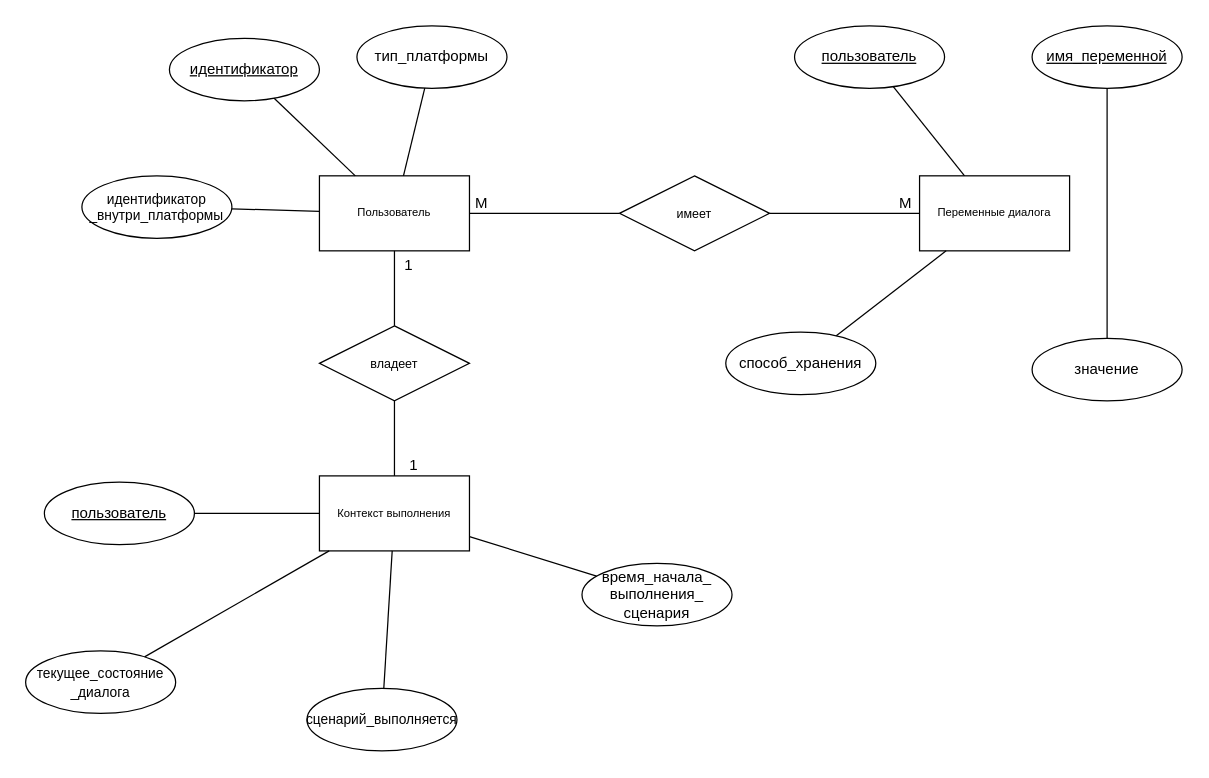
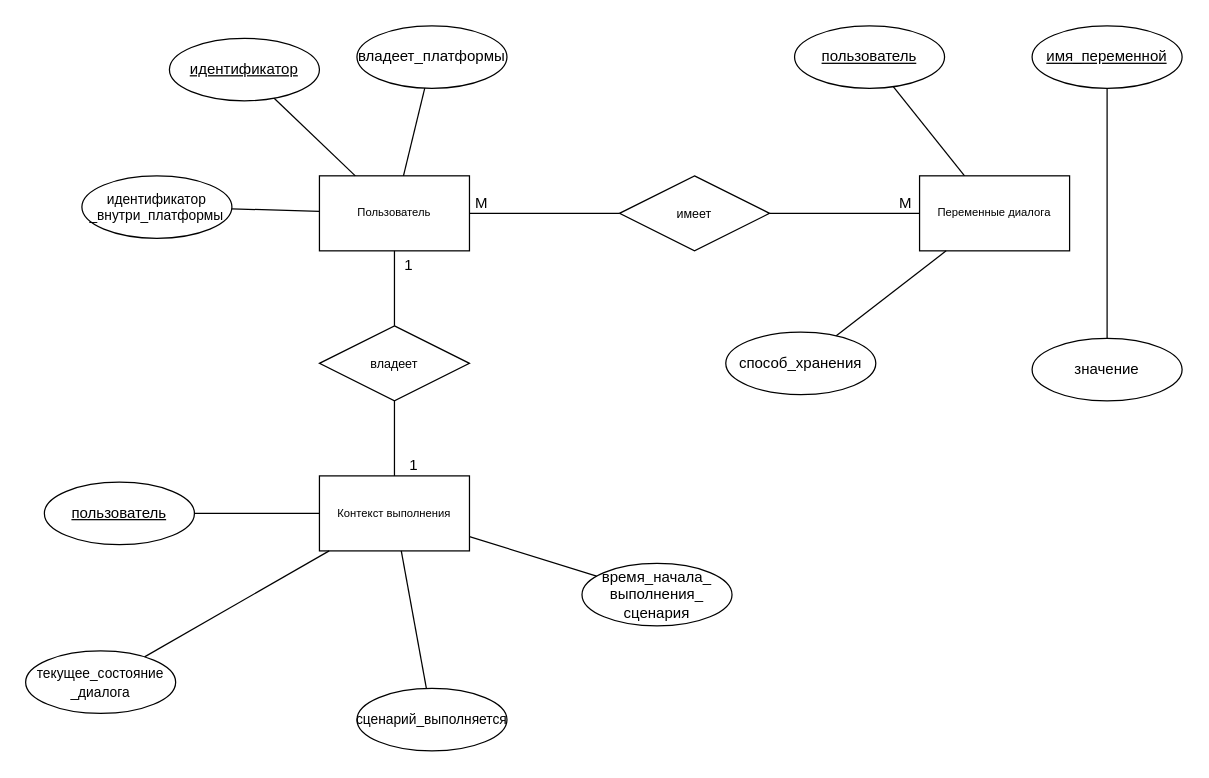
node "тип_платформы": label "тип_платформы" -> "владеет_платформы"
node "сценарий_выполняется": moved (382, 719) -> (432, 719)
